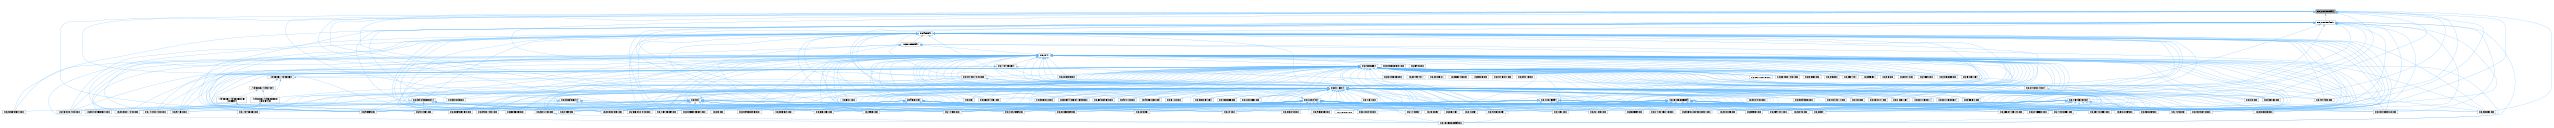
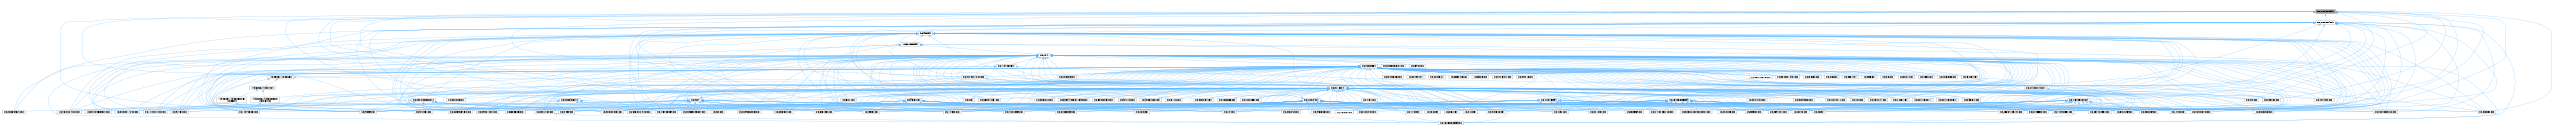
edge "vhdlparser/VhdlParserError Handler.hpp" -> "vhdlparser/VhdlParser.h": now "src/vhdljjparser.cpp" -> "vhdlparser/VhdlParser.h"
